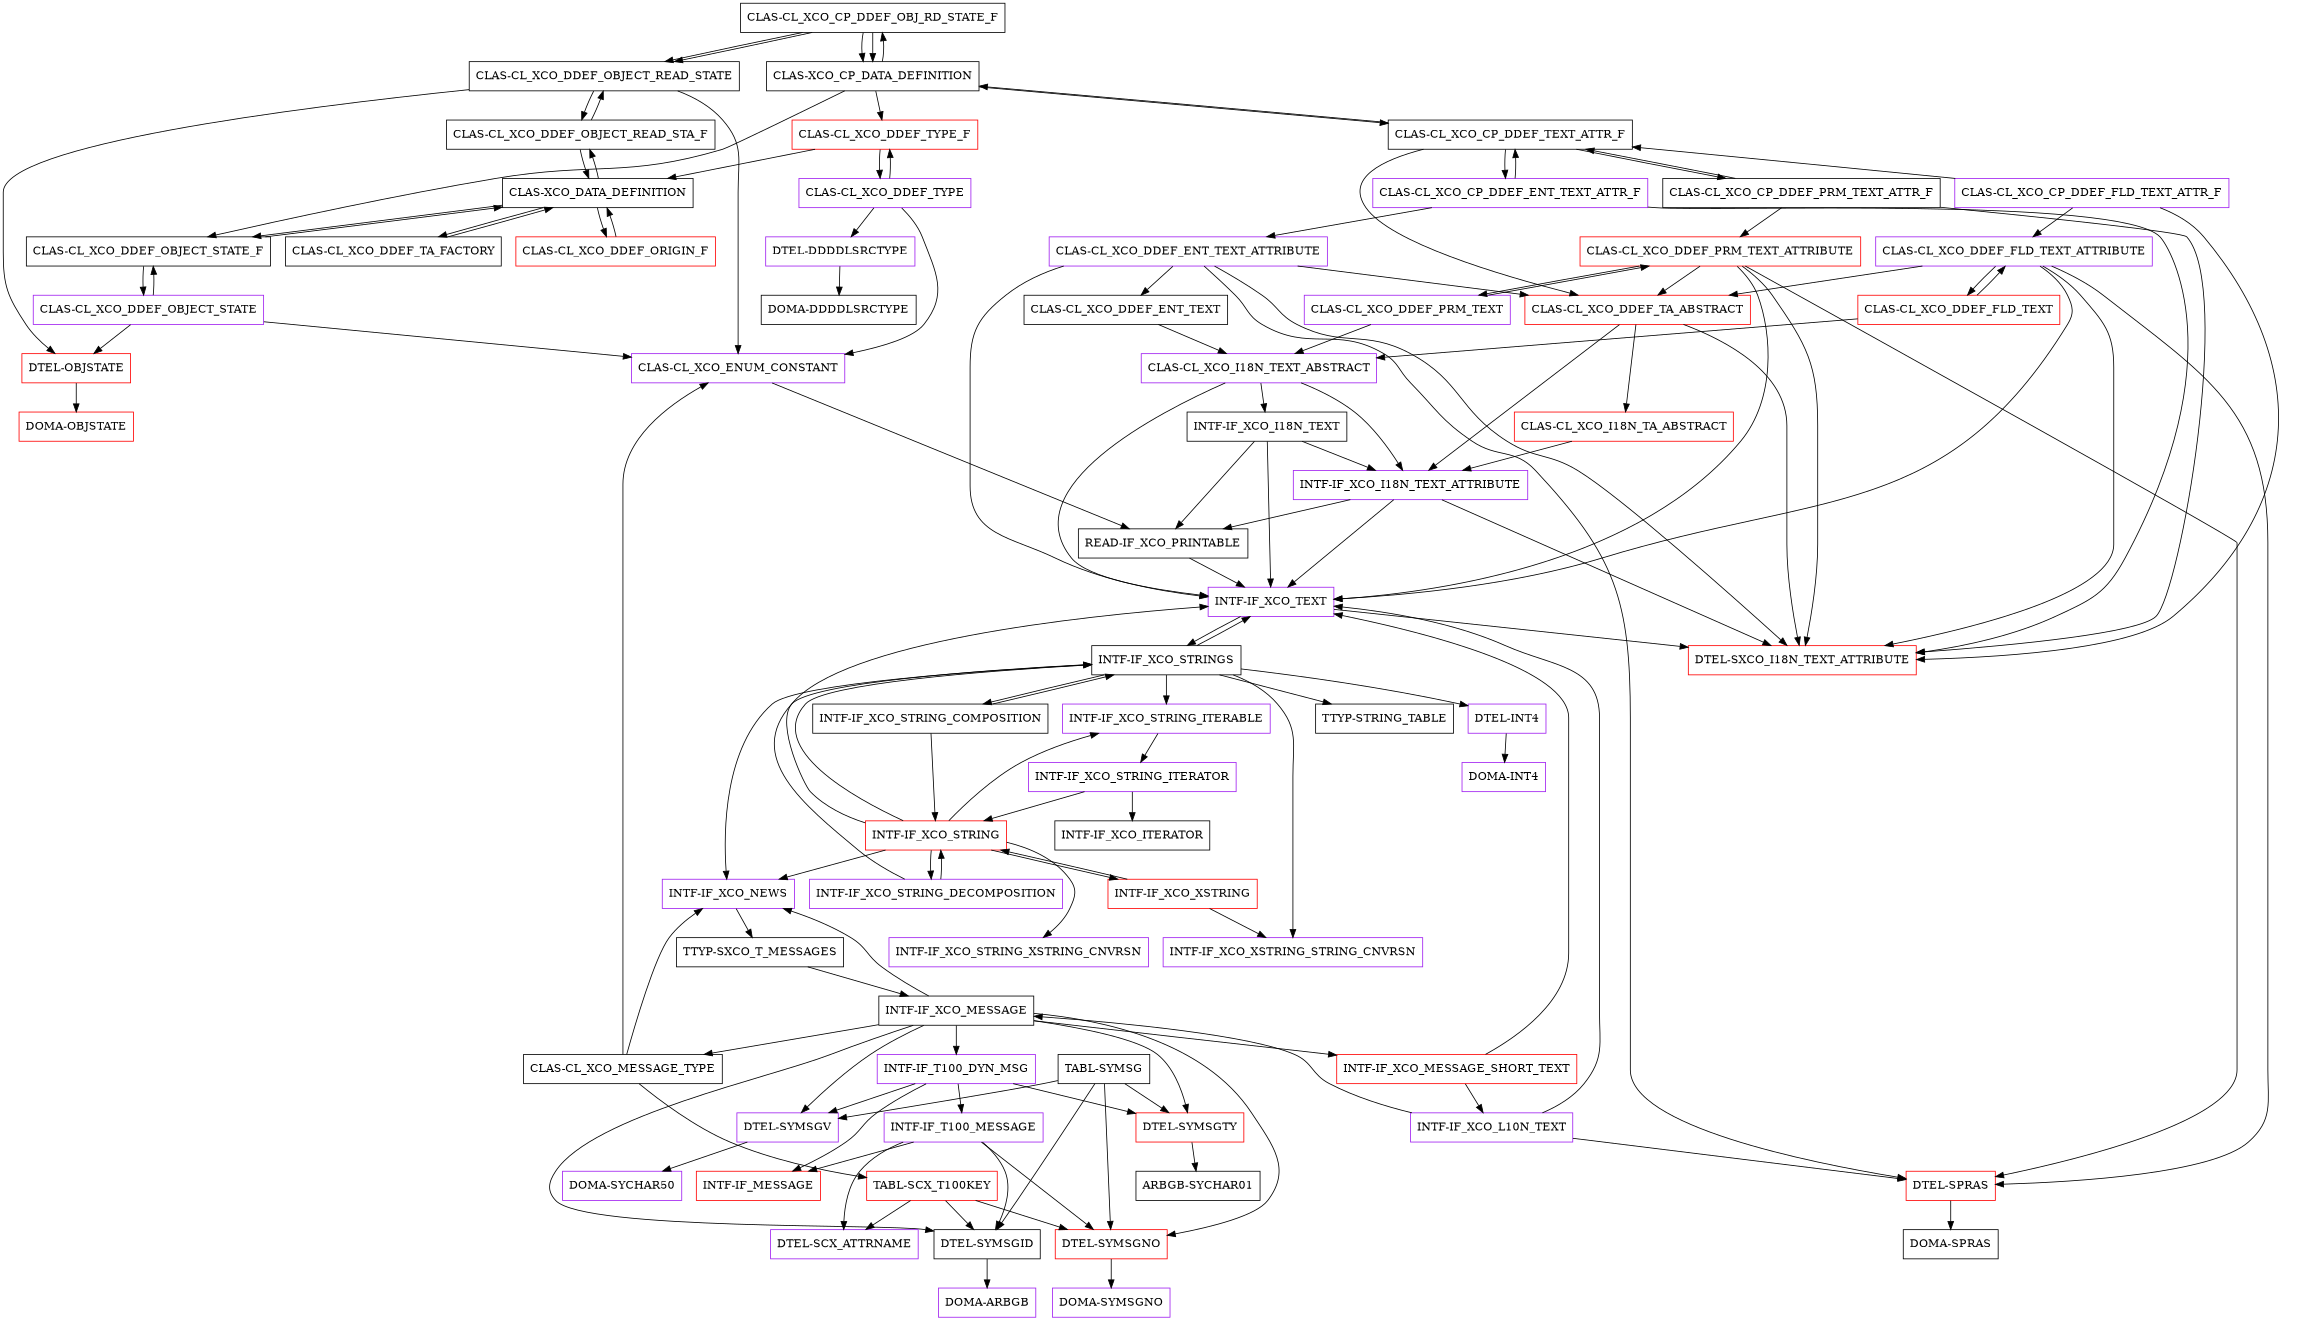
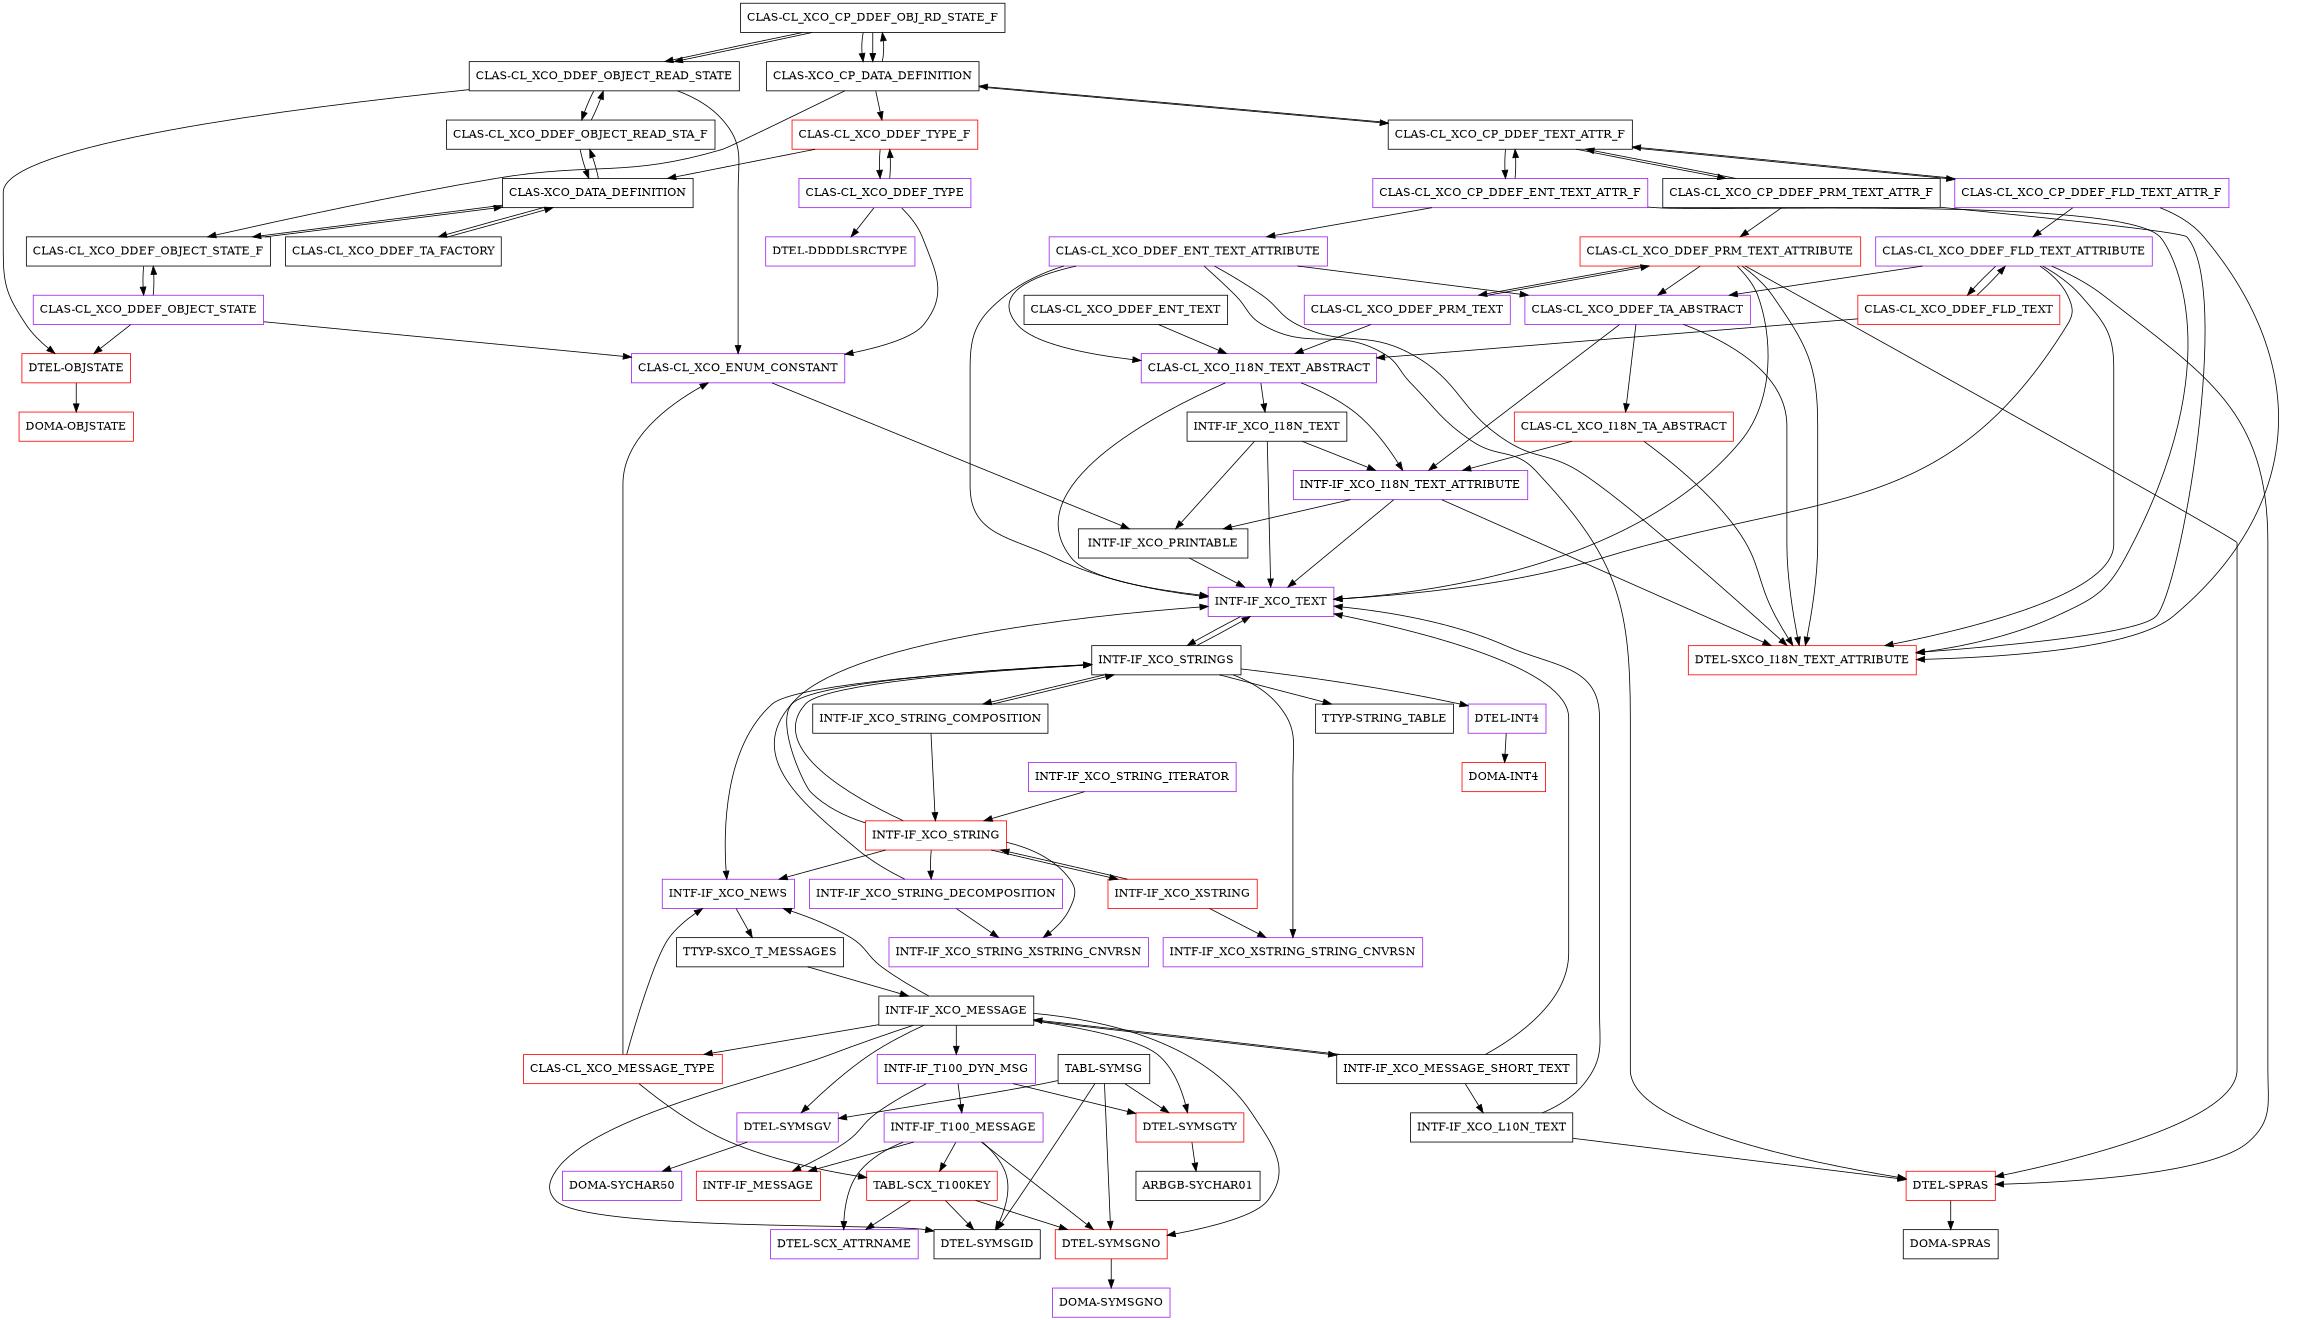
edge "CLAS-CL_XCO_CP_DDEF_TEXT_ATTR_F" -> "CLAS-CL_XCO_DDEF_TA_ABSTRACT": now "CLAS-CL_XCO_CP_DDEF_TEXT_ATTR_F" -> "CLAS-CL_XCO_CP_DDEF_FLD_TEXT_ATTR_F"
node "CLAS-CL_XCO_DDEF_ORIGIN_F": removed
edge "CLAS-CL_XCO_DDEF_ENT_TEXT_ATTRIBUTE" -> "CLAS-CL_XCO_DDEF_ENT_TEXT": now "CLAS-CL_XCO_DDEF_ENT_TEXT_ATTRIBUTE" -> "CLAS-CL_XCO_I18N_TEXT_ABSTRACT"
node "DOMA-DDDDLSRCTYPE": removed
node "CLAS-CL_XCO_DDEF_TA_ABSTRACT": color red -> purple
node "READ-IF_XCO_PRINTABLE": label "READ-IF_XCO_PRINTABLE" -> "INTF-IF_XCO_PRINTABLE"
edge "INTF-IF_XCO_TEXT" -> "DTEL-SXCO_I18N_TEXT_ATTRIBUTE": now "CLAS-CL_XCO_I18N_TA_ABSTRACT" -> "DTEL-SXCO_I18N_TEXT_ATTRIBUTE"
node "INTF-IF_XCO_STRING_ITERABLE": removed
node "DOMA-INT4": color purple -> red
node "INTF-IF_XCO_ITERATOR": removed
edge "INTF-IF_XCO_STRING_DECOMPOSITION" -> "INTF-IF_XCO_STRING": now "INTF-IF_XCO_STRING_DECOMPOSITION" -> "INTF-IF_XCO_STRING_XSTRING_CNVRSN"
edge "INTF-IF_XCO_L10N_TEXT" -> "INTF-IF_XCO_MESSAGE": now "INTF-IF_XCO_MESSAGE_SHORT_TEXT" -> "INTF-IF_XCO_MESSAGE"
node "CLAS-CL_XCO_MESSAGE_TYPE": color black -> red
node "INTF-IF_XCO_MESSAGE_SHORT_TEXT": color red -> black
edge "INTF-IF_T100_DYN_MSG" -> "DTEL-SYMSGV": removed
node "INTF-IF_XCO_L10N_TEXT": color purple -> black
edge "INTF-IF_T100_MESSAGE" -> "TABL-SCX_T100KEY": added
node "DOMA-ARBGB": removed
